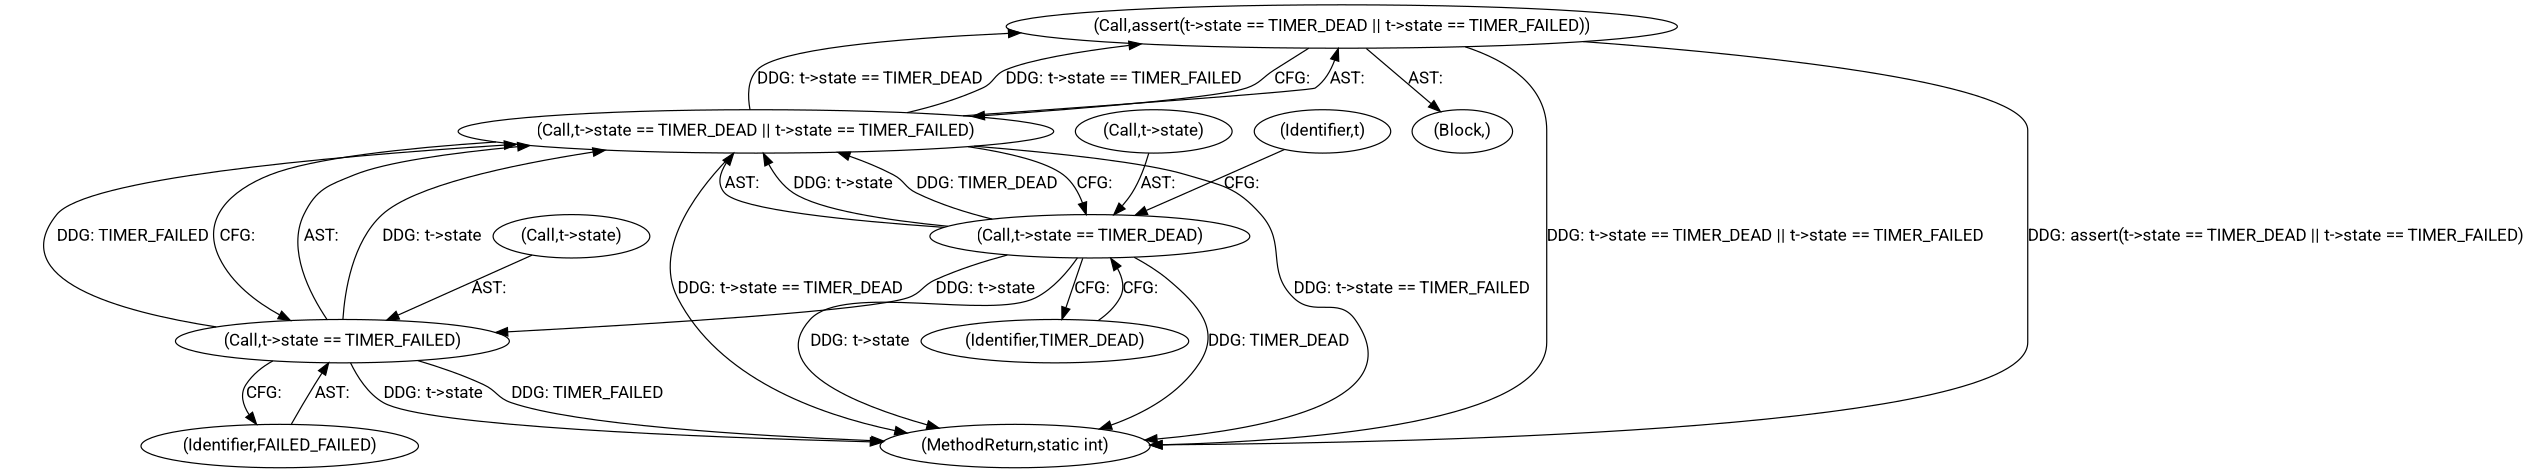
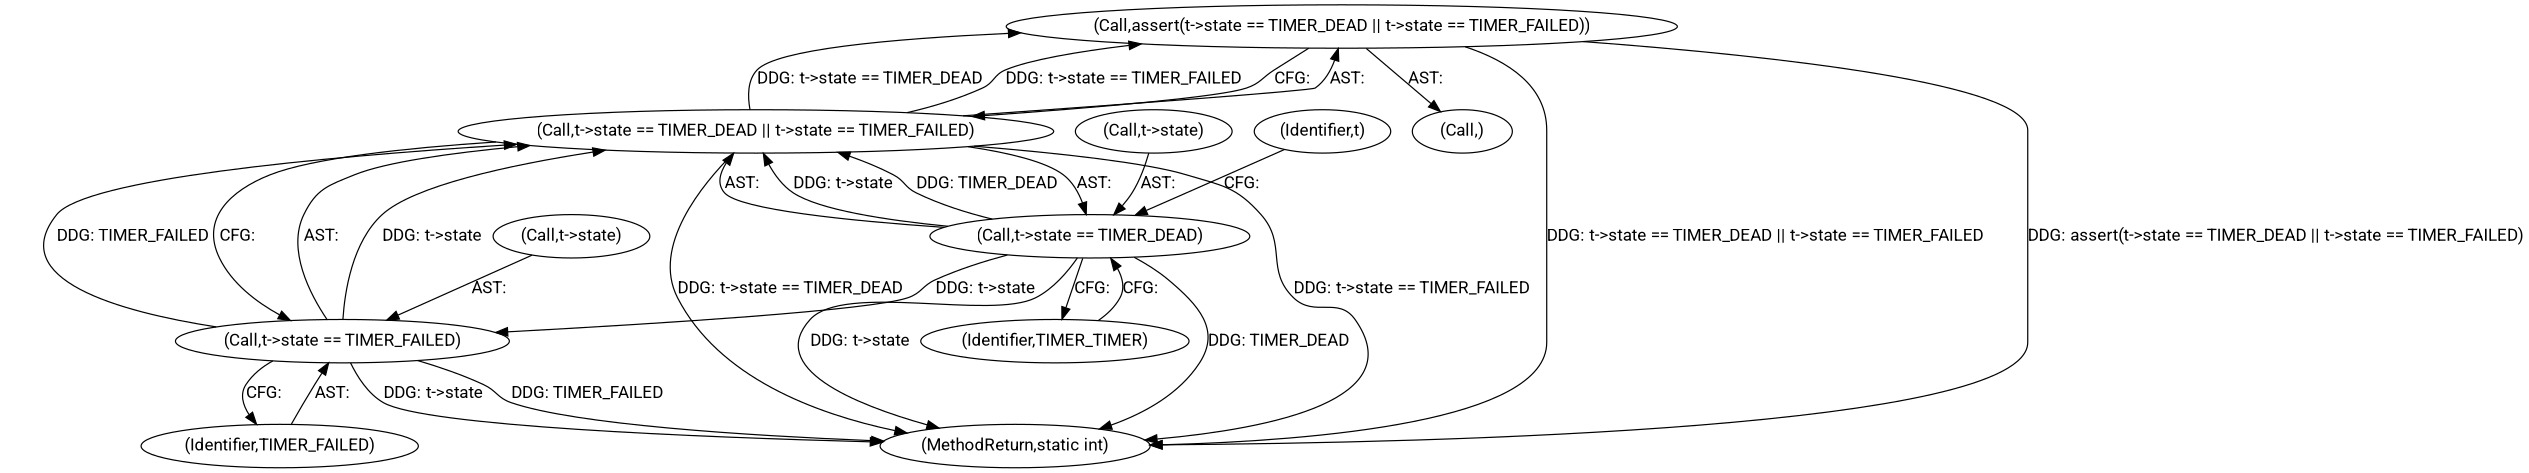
node "(Block,)": label "(Block,)" -> "(Call,)"
edge "(Call,t->state == TIMER_DEAD || t->state == TIMER_FAILED)" -> "(Call,t->state == TIMER_DEAD)": label "CFG: " -> "AST: "
node "(Identifier,TIMER_DEAD)": label "(Identifier,TIMER_DEAD)" -> "(Identifier,TIMER_TIMER)"
node "(Identifier,FAILED_FAILED)": label "(Identifier,FAILED_FAILED)" -> "(Identifier,TIMER_FAILED)"
